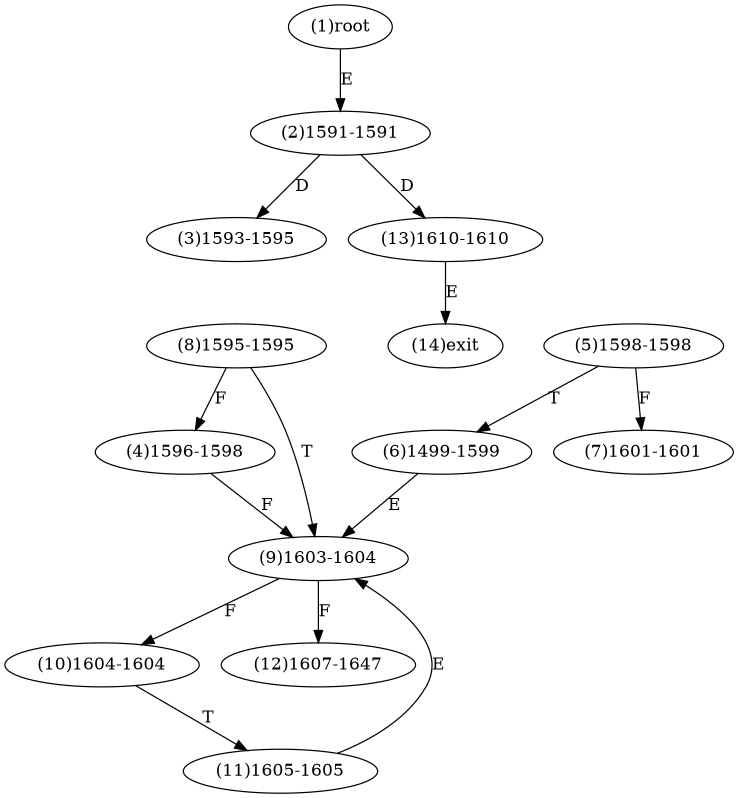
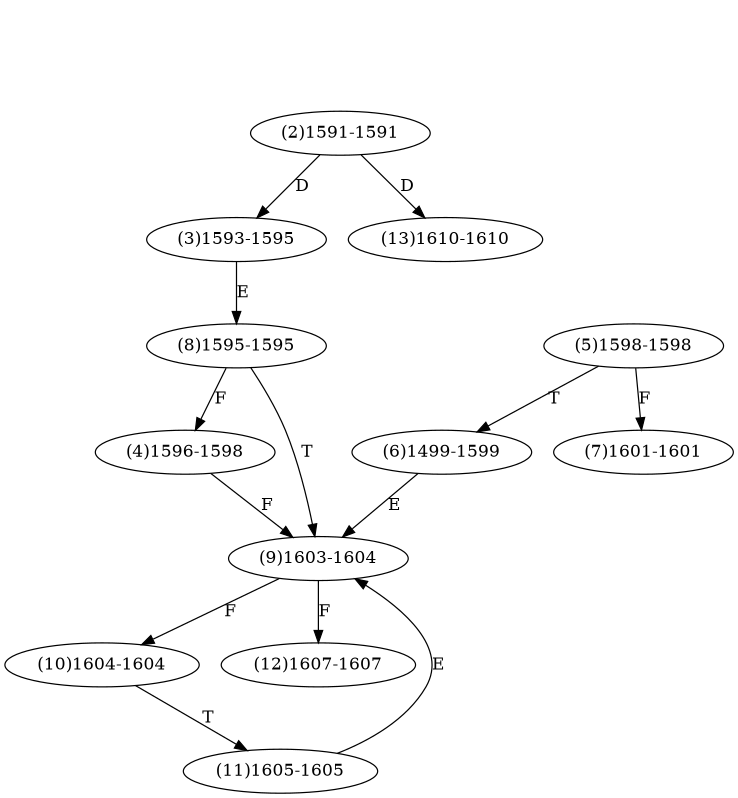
node "(1)root": removed
edge "(3)1593-1595" -> "(8)1595-1595": added, label "E"
node "(14)exit": removed
node "(12)1607-1647": label "(12)1607-1647" -> "(12)1607-1607"
